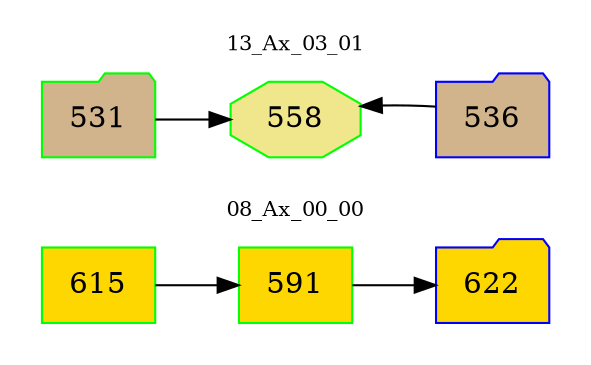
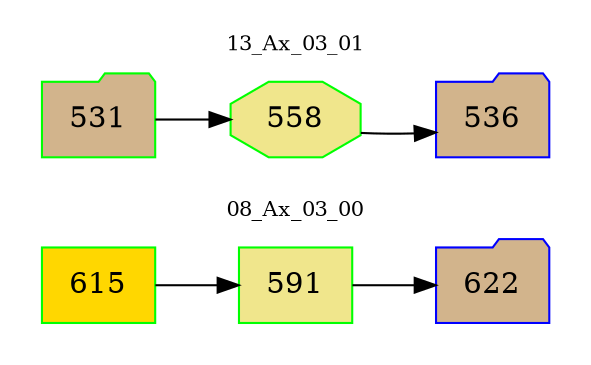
edge "536" -> "558": reversed
cluster "08_Ax_00_00": label "08_Ax_00_00" -> "08_Ax_03_00"
node "591": fillcolor gold -> khaki
node "622": fillcolor gold -> tan
